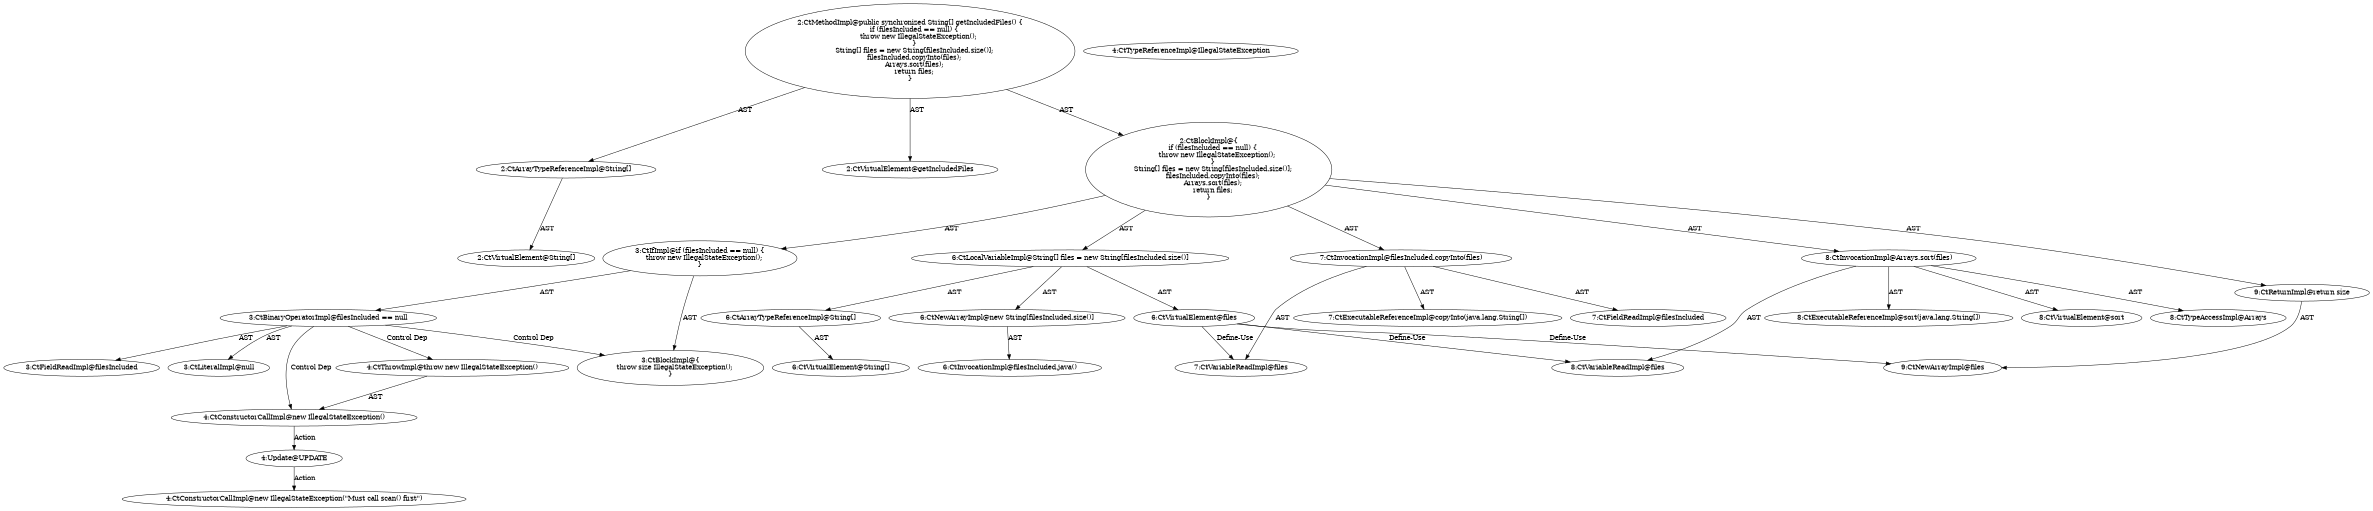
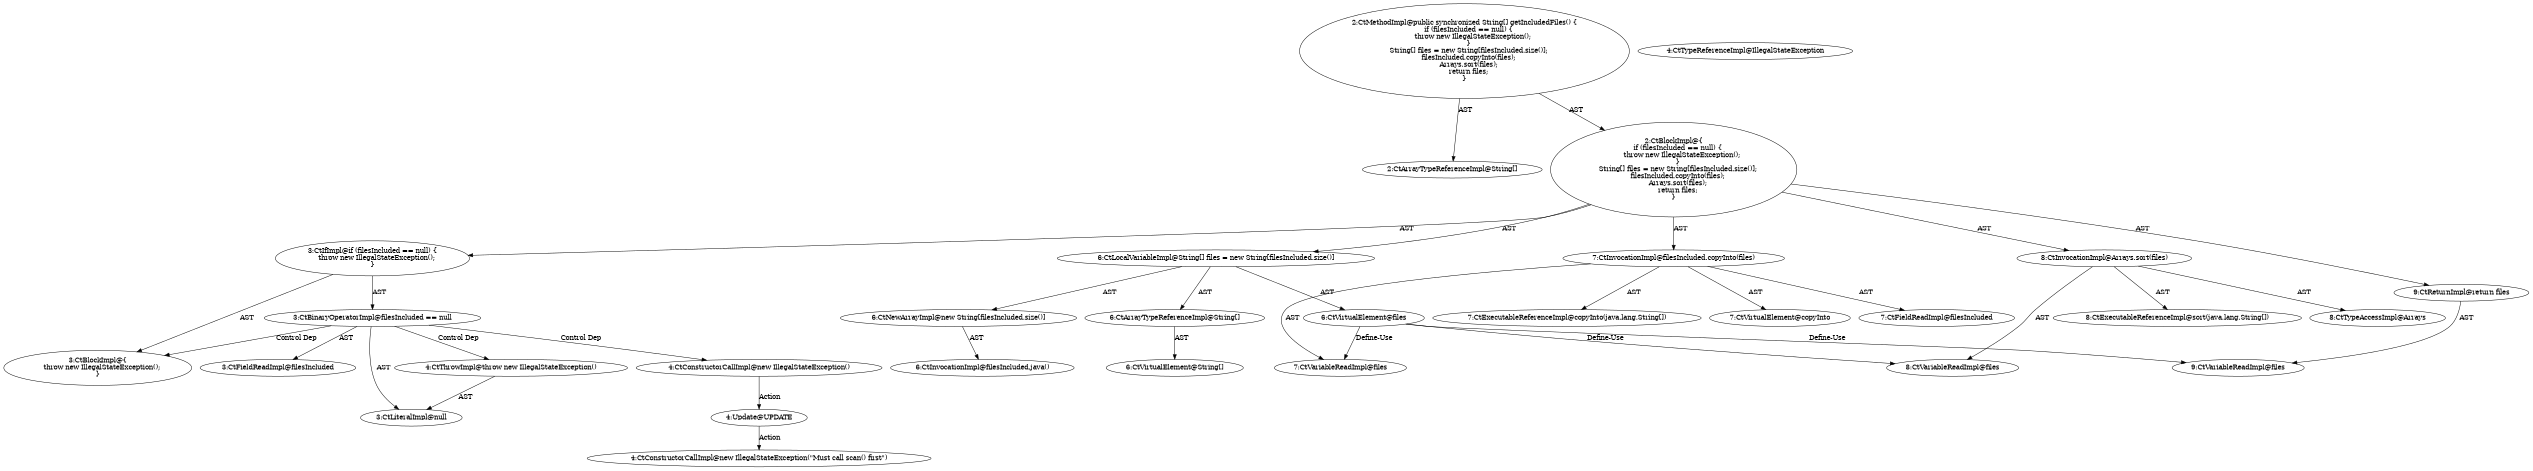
node "2:CtVirtualElement@getIncludedFiles": removed
node "2:CtVirtualElement@String[]": removed
node "9:CtReturnImpl@return size": label "9:CtReturnImpl@return size" -> "9:CtReturnImpl@return files"
node "7:CtVirtualElement@copyInto": added
node "8:CtVirtualElement@sort": removed
node "3:CtBlockImpl@{ throw size IllegalStateException(); }": label "3:CtBlockImpl@{ throw size IllegalStateException(); }" -> "3:CtBlockImpl@{ throw new IllegalStateException(); }"
node "9:CtNewArrayImpl@files": label "9:CtNewArrayImpl@files" -> "9:CtVariableReadImpl@files"
edge "4:CtThrowImpl@throw new IllegalStateException()" -> "4:CtConstructorCallImpl@new IllegalStateException()": now "4:CtThrowImpl@throw new IllegalStateException()" -> "3:CtLiteralImpl@null"
